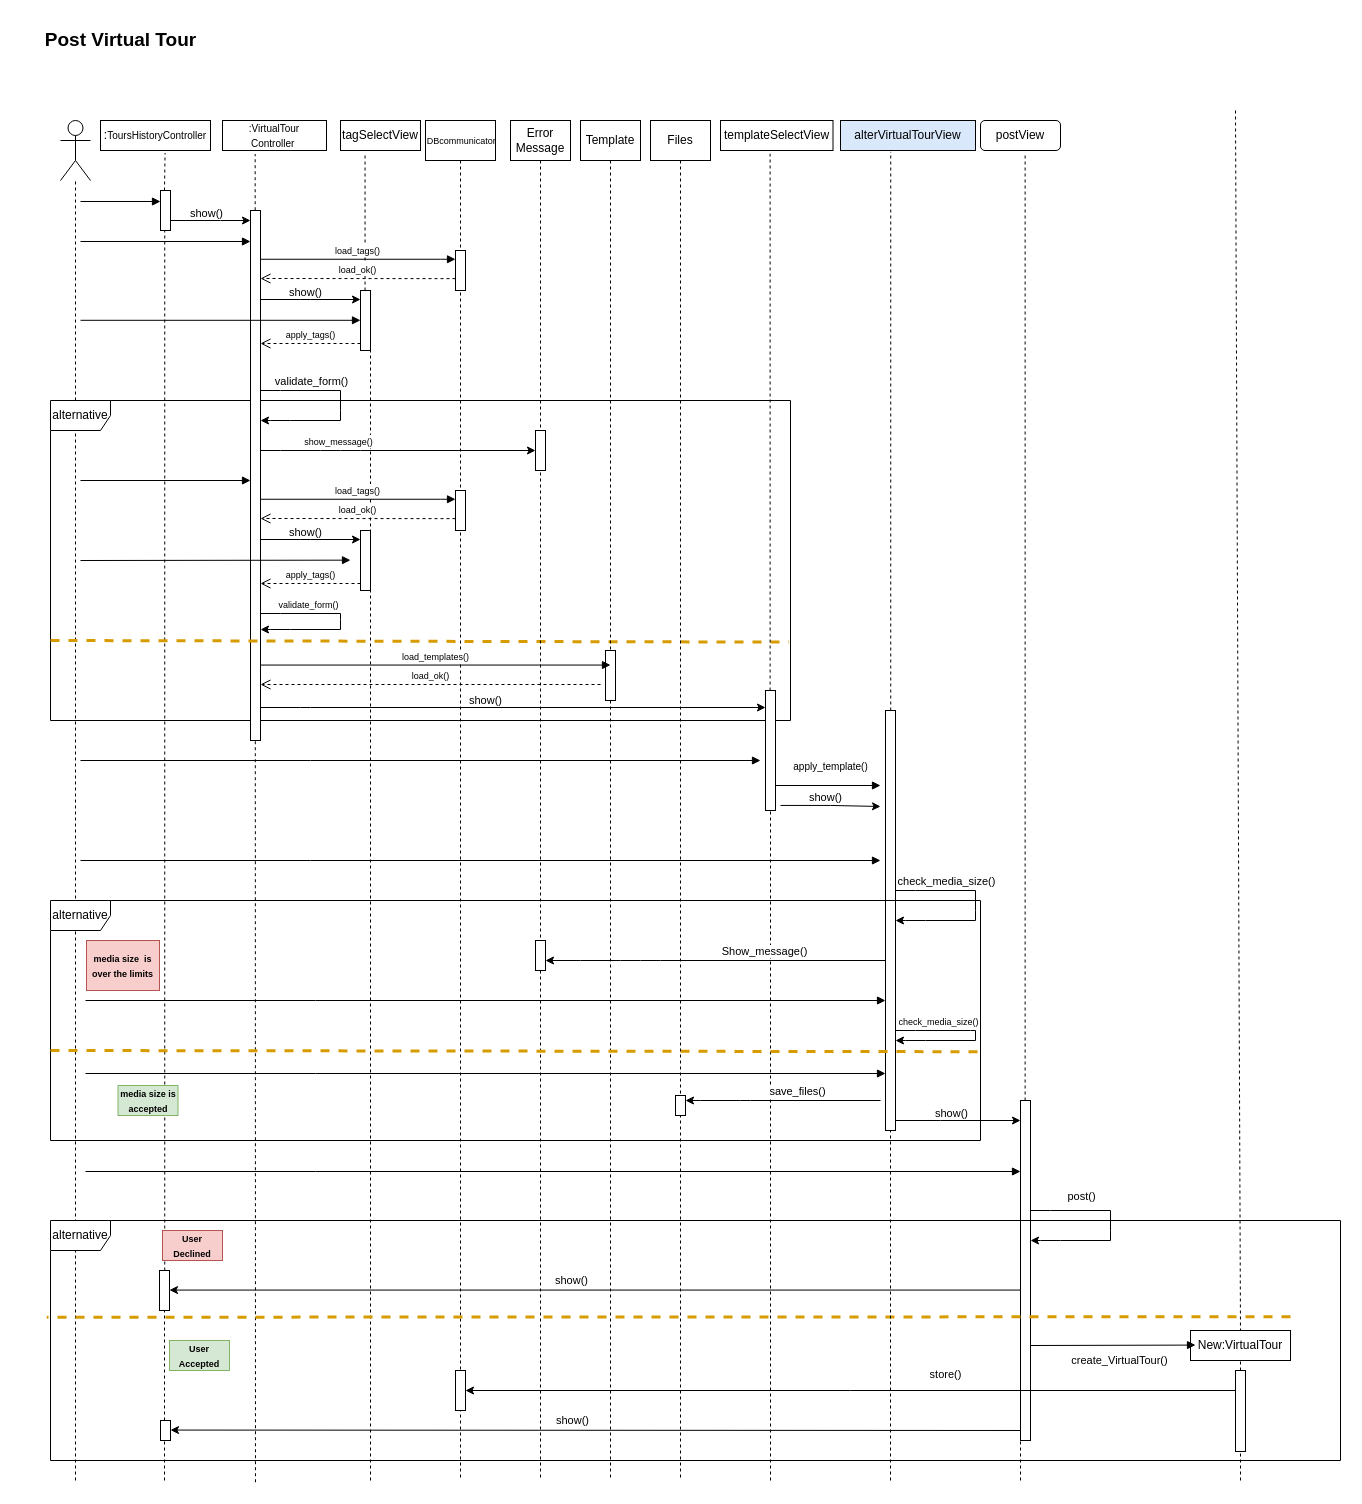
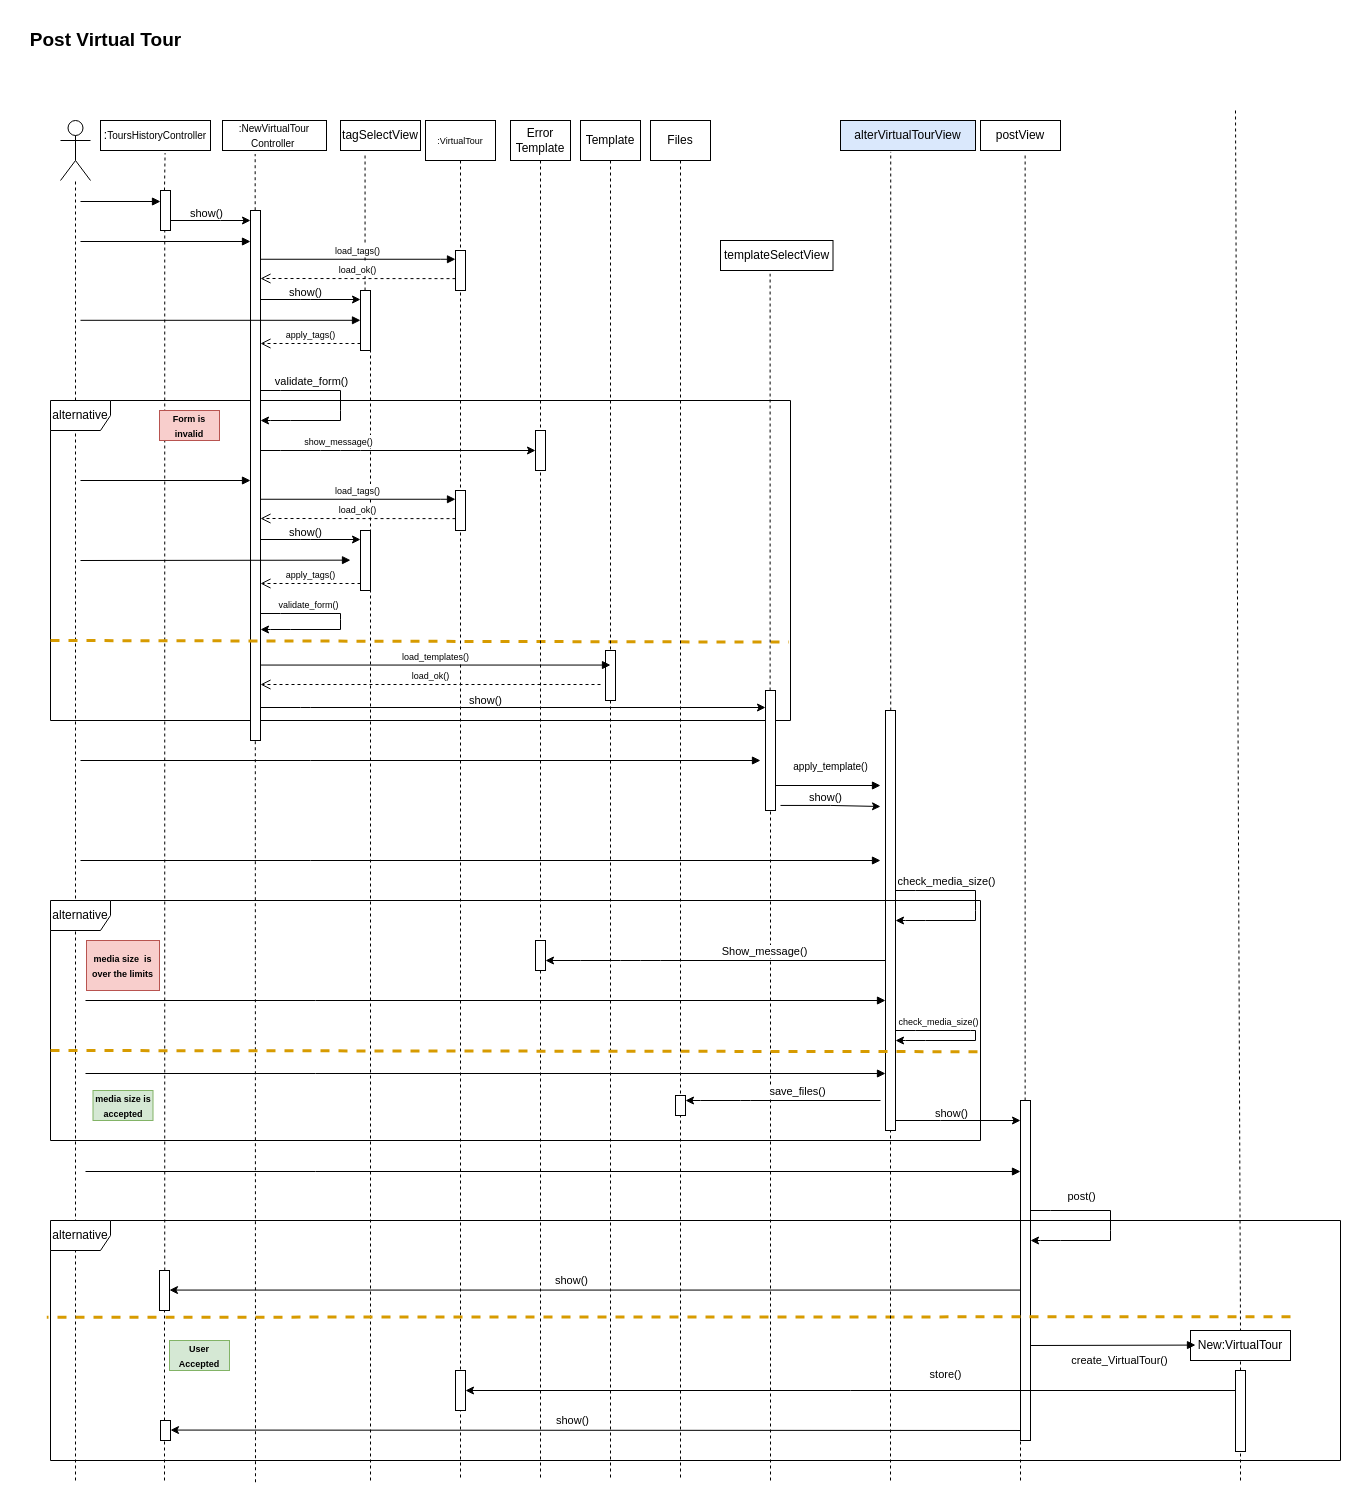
node "Post Virtual Tour": moved (121, 41) -> (106, 41)
node ":VirtualTour Controller": label ":VirtualTour Controller" -> ":NewVirtualTour Controller"
node "templateSelectView": moved (777, 136) -> (777, 256)
node "postView": shape rounded rectangle -> rectangle
node ":DBcommunicator": label ":DBcommunicator" -> ":VirtualTour"
node "Error Message": label "Error Message" -> "Error Template"
node "Form is invalid": added
node "media size is accepted": moved (148, 1101) -> (123, 1106)
node "User Declined": removed
